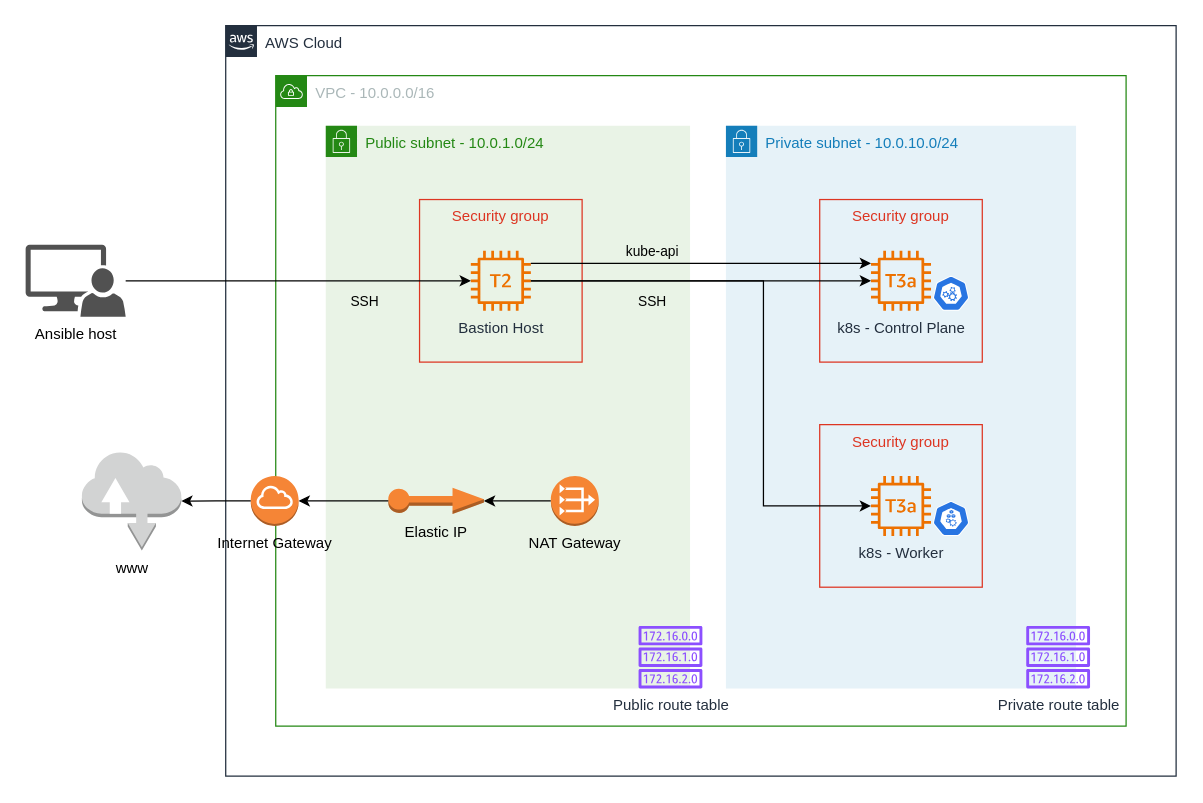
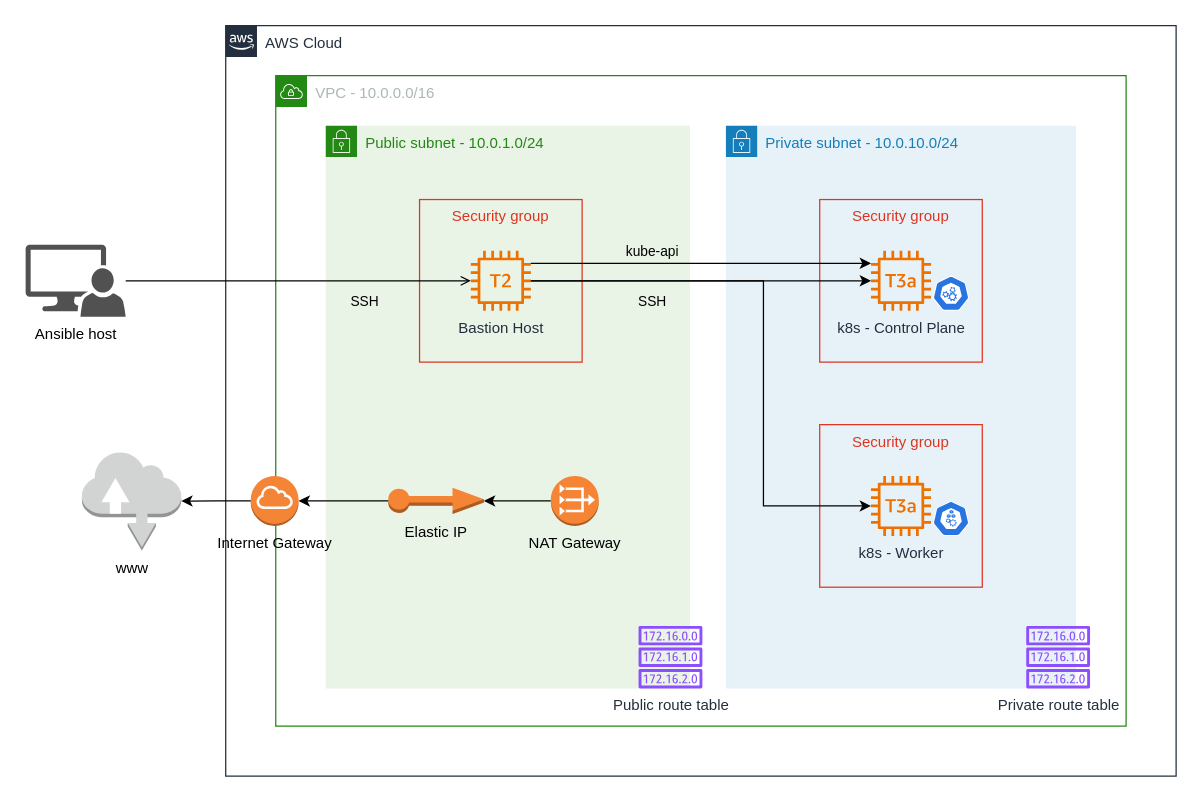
edge "Ansible host" -> "Bastion Host": arrowhead classic -> open
